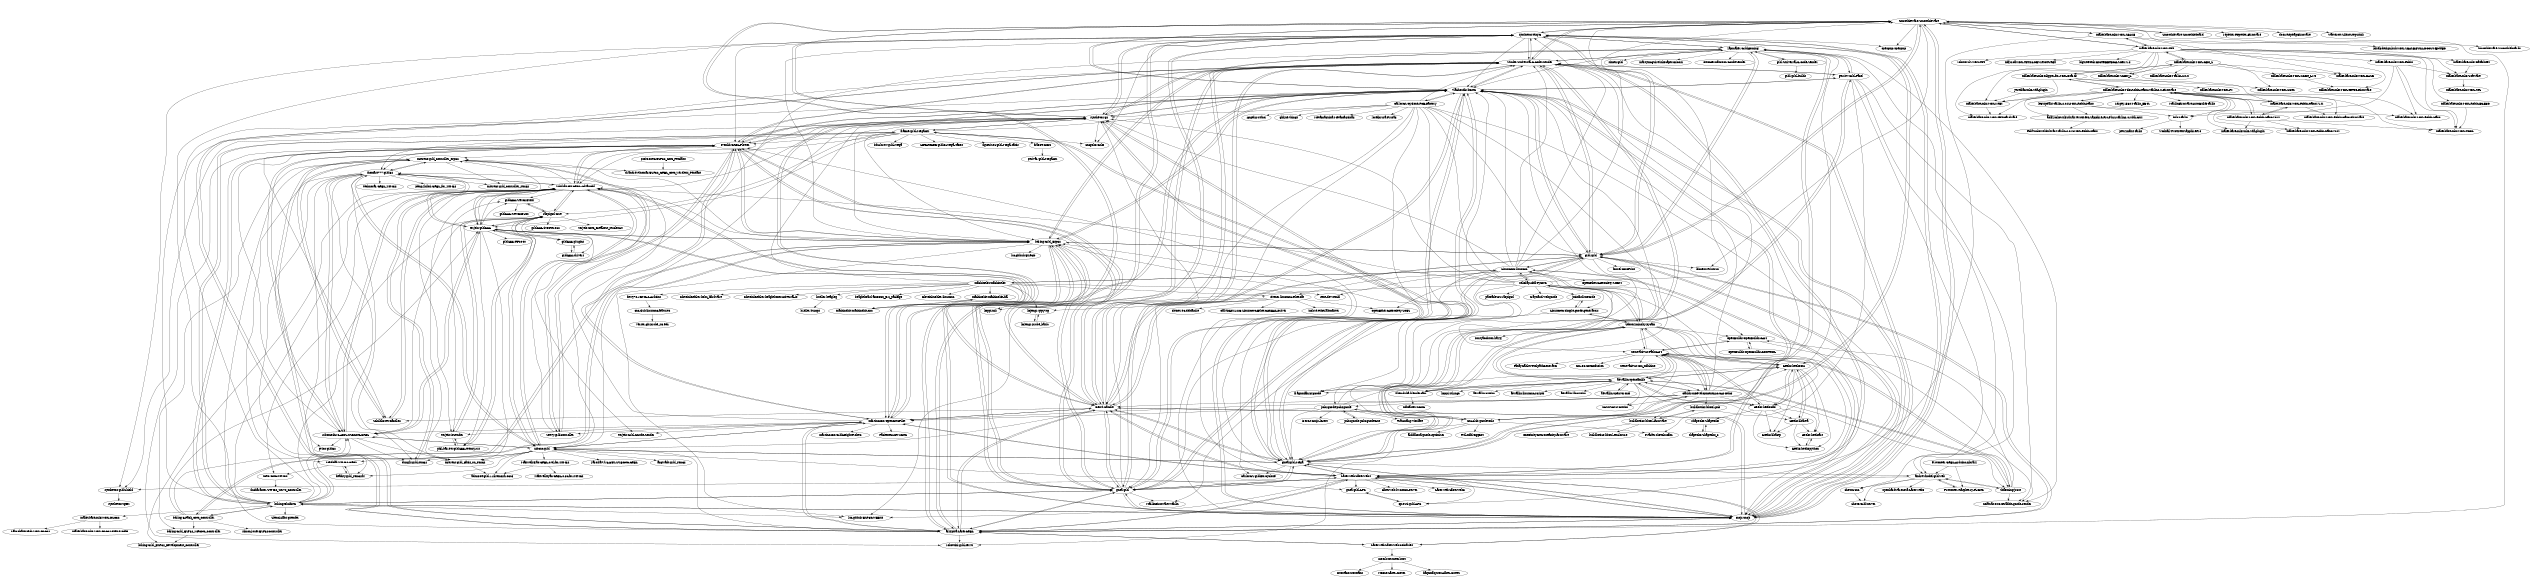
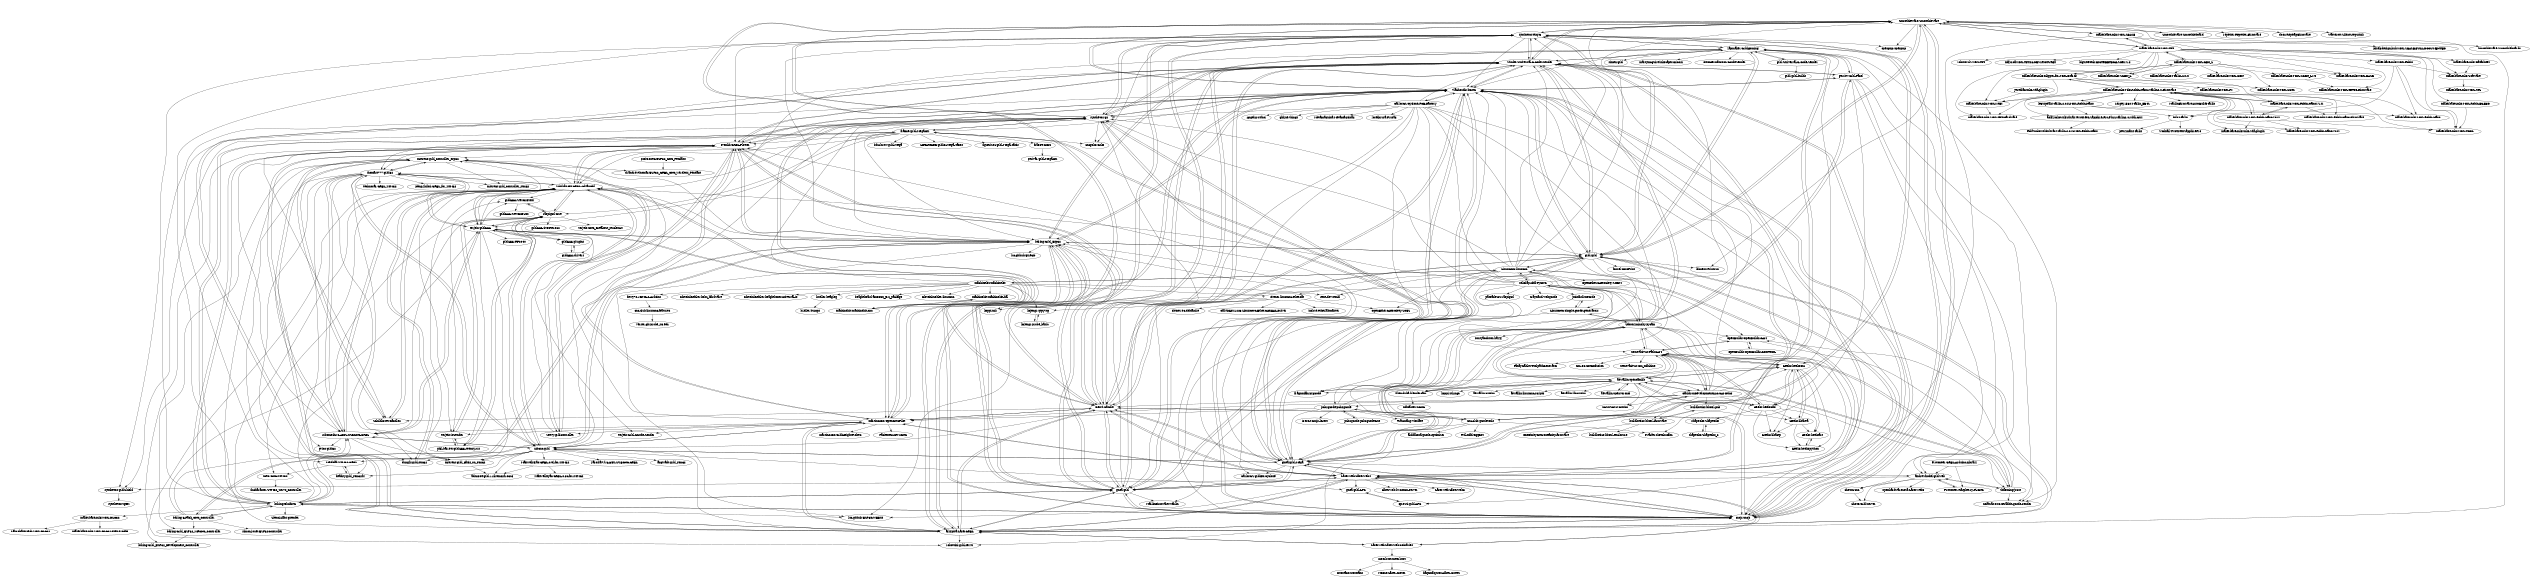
node "makerbase-mks/MKS-GEN": added
